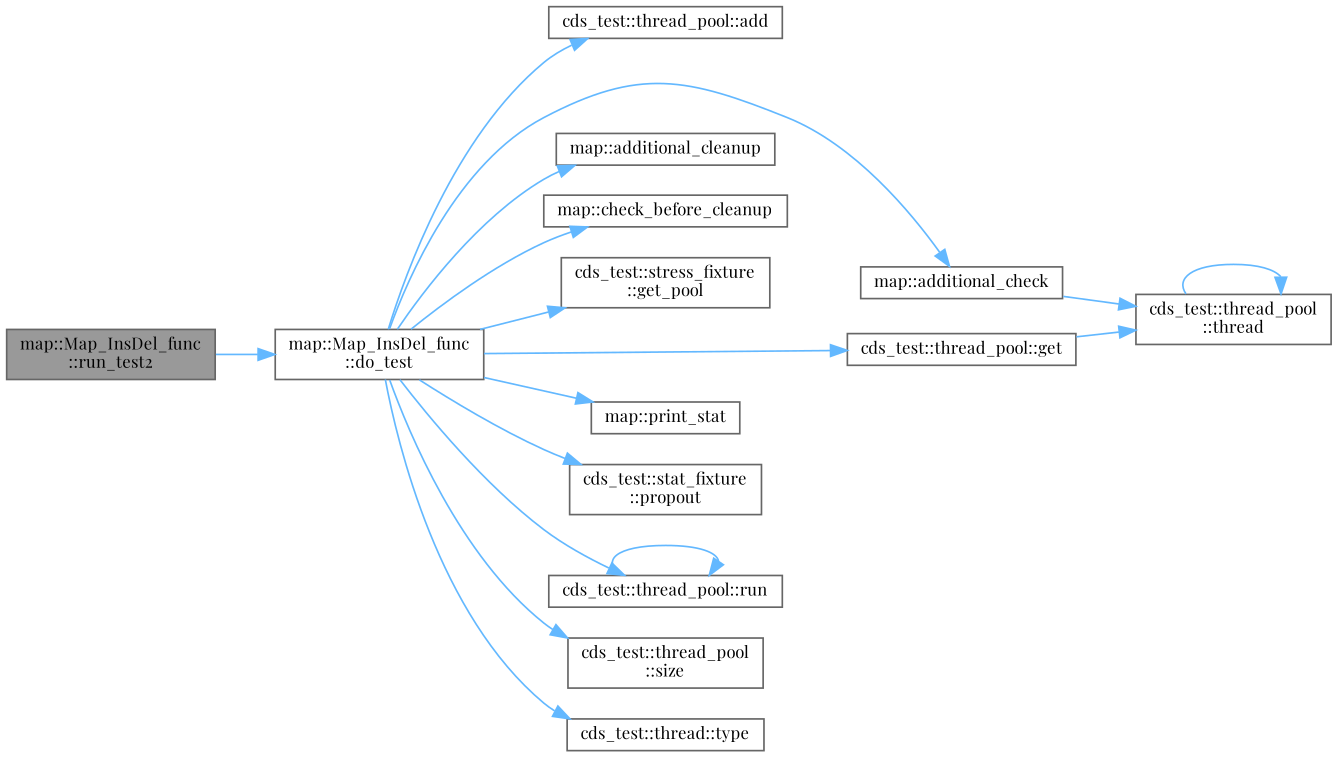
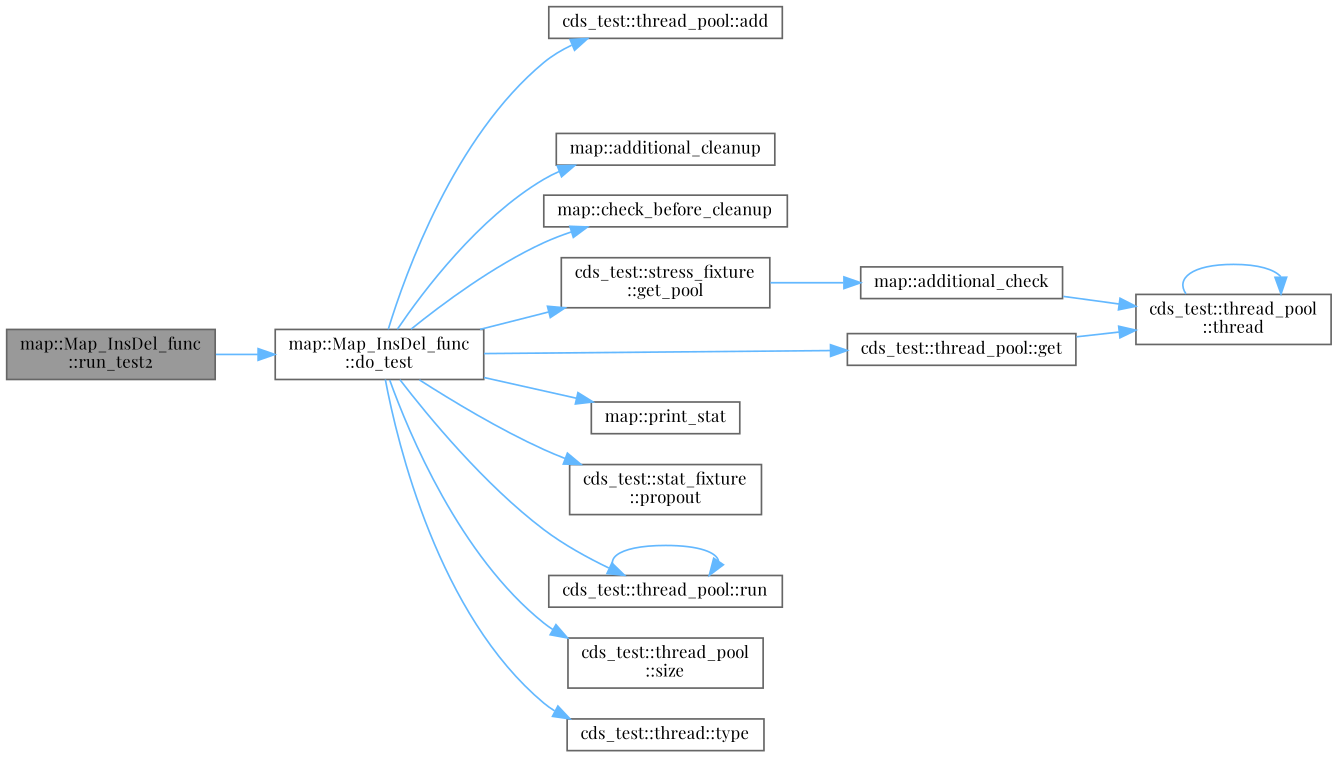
edge "map::Map_InsDel_func ::do_test" -> "map::additional_check": now "cds_test::stress_fixture ::get_pool" -> "map::additional_check"
